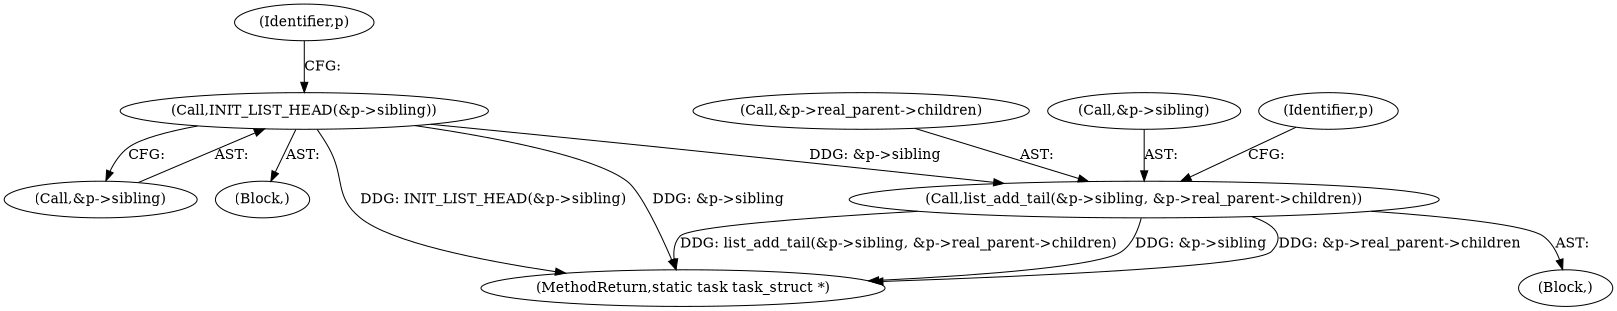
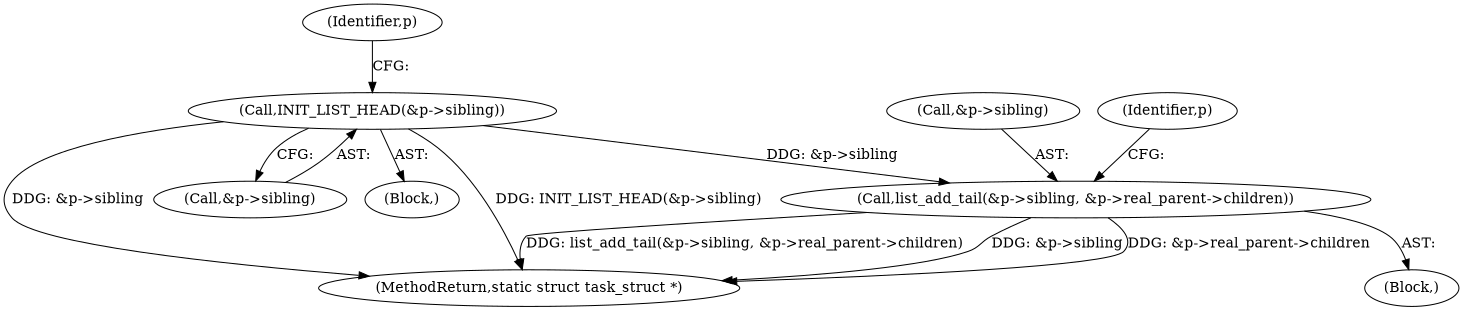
node "(Call,&p->real_parent->children)": removed
node "(MethodReturn,static task task_struct *)": label "(MethodReturn,static task task_struct *)" -> "(MethodReturn,static struct task_struct *)"
